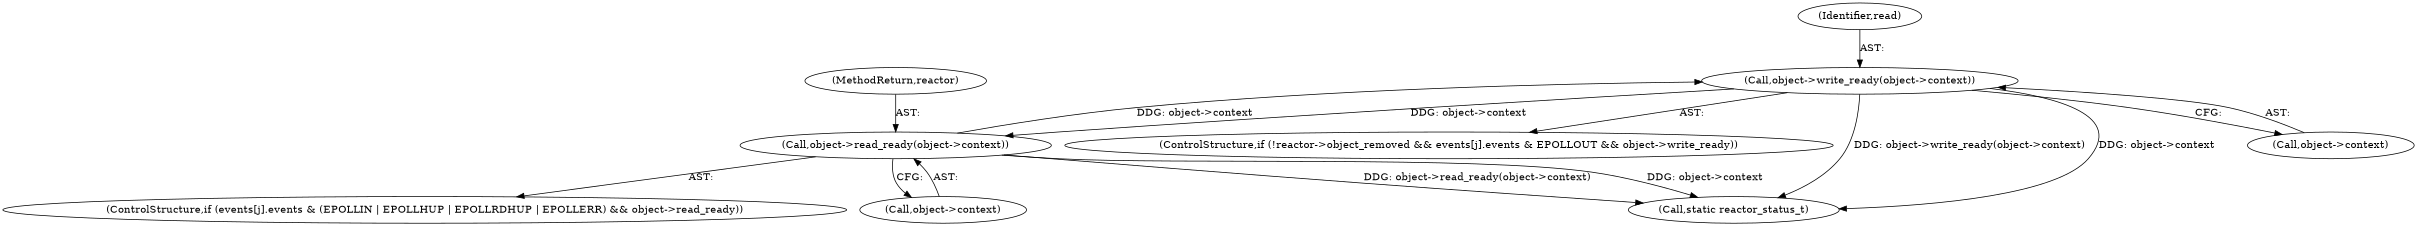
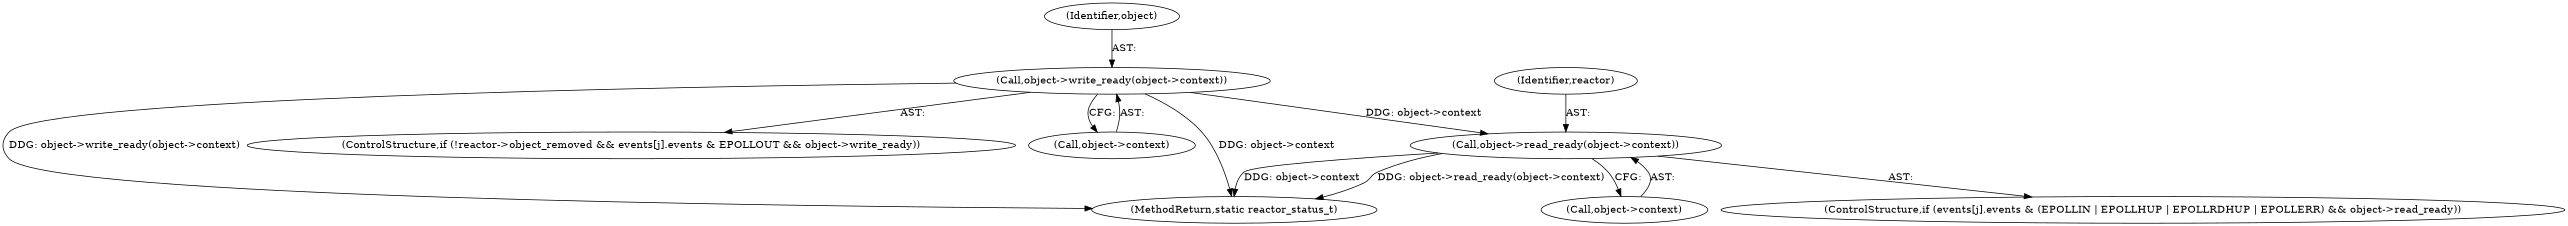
node "(Identifier,read)": label "(Identifier,read)" -> "(Identifier,object)"
node "(MethodReturn,reactor)": label "(MethodReturn,reactor)" -> "(Identifier,reactor)"
edge "(Call,object->read_ready(object->context))" -> "(Call,object->write_ready(object->context))": removed, label "DDG: object->context"
node "(Call,static reactor_status_t)": label "(Call,static reactor_status_t)" -> "(MethodReturn,static reactor_status_t)"
